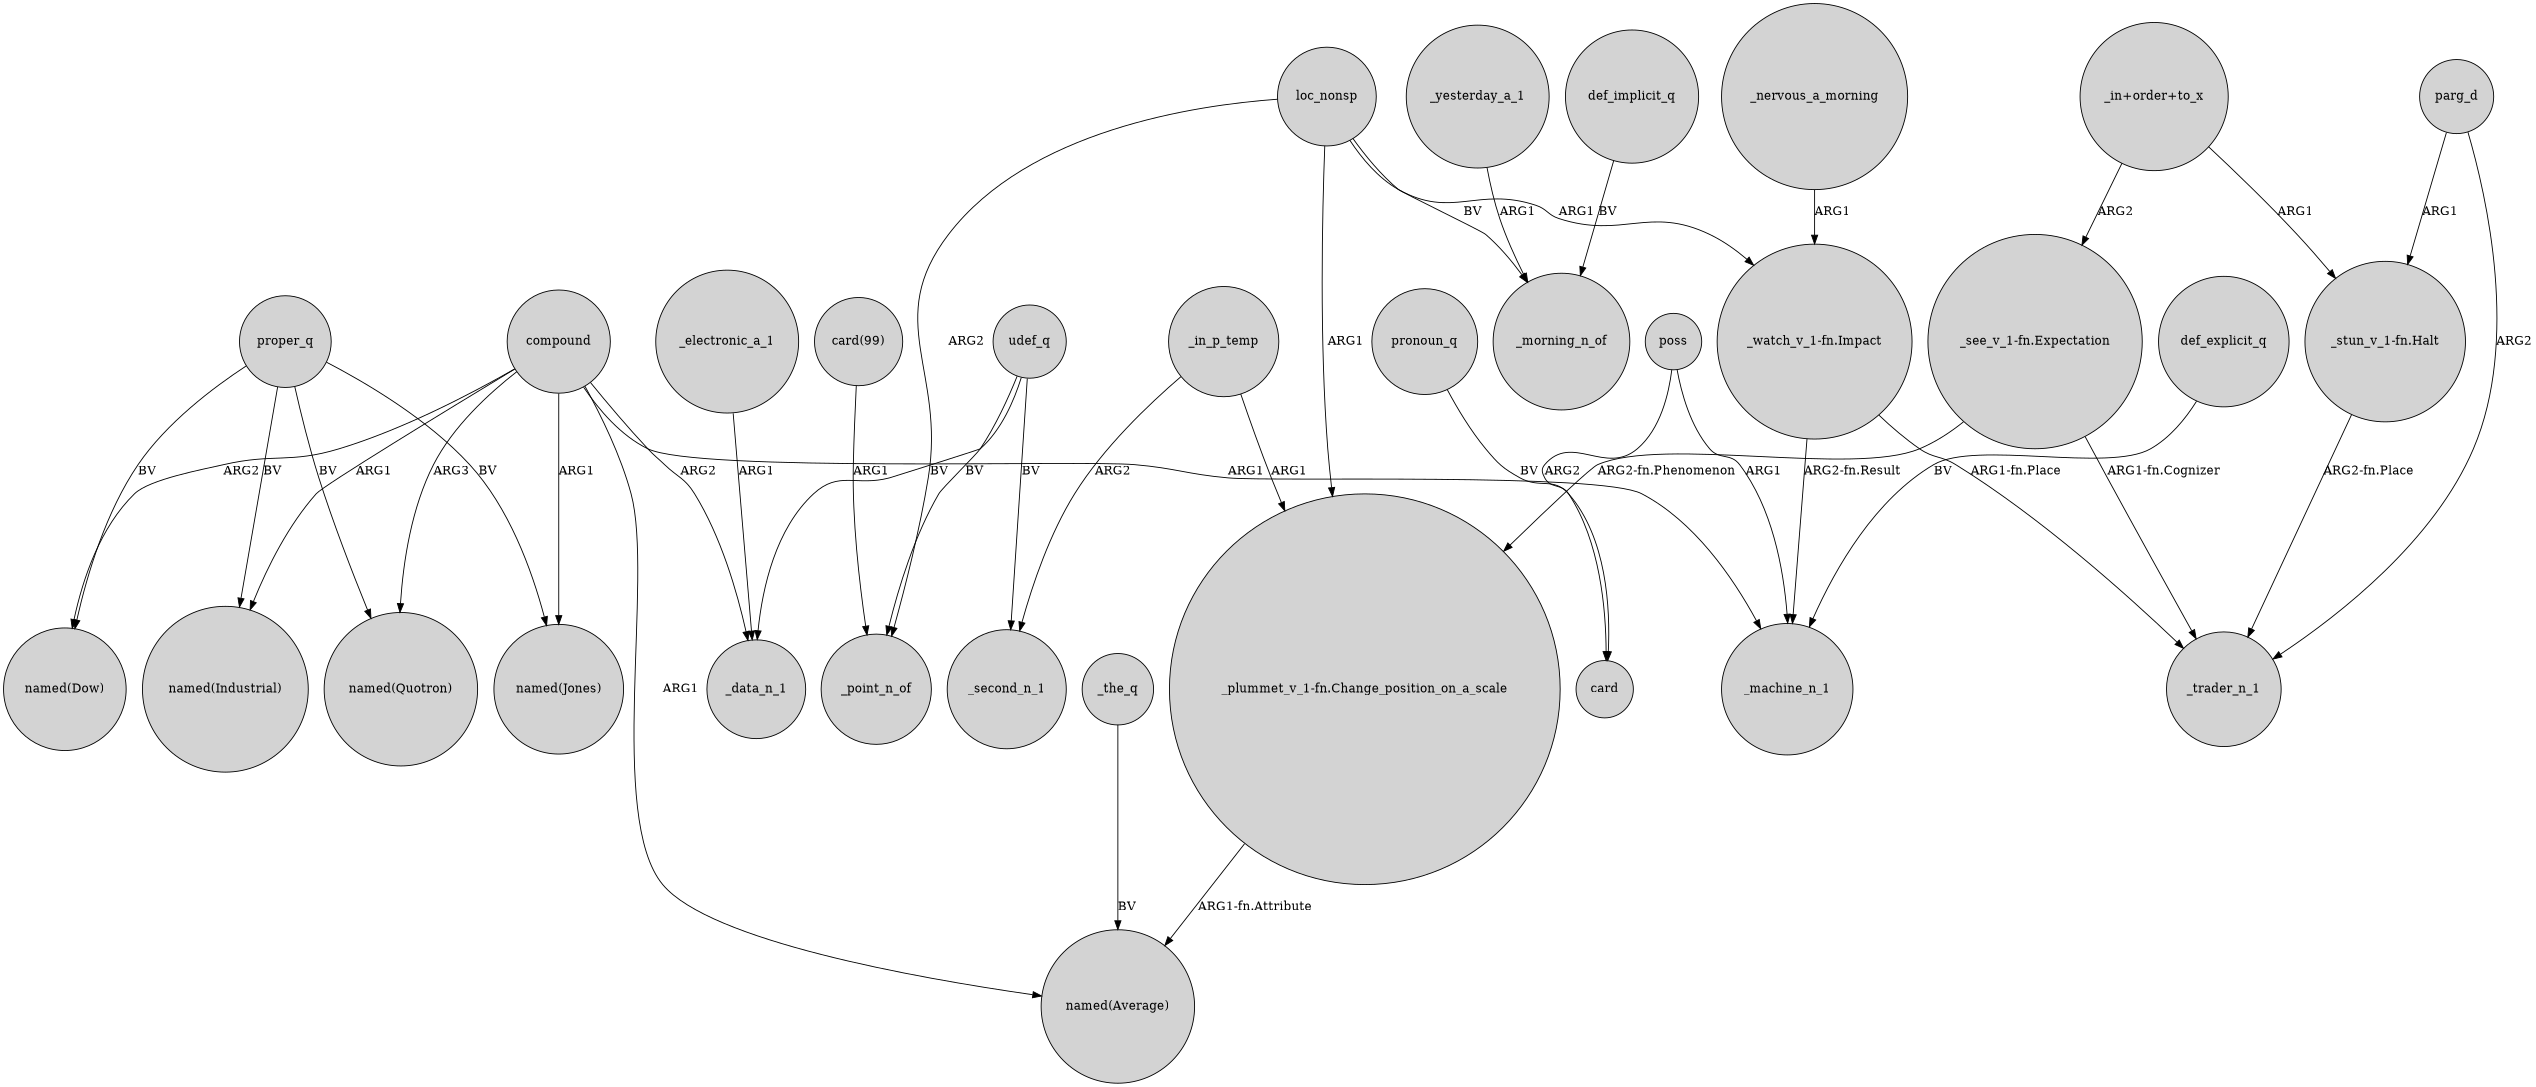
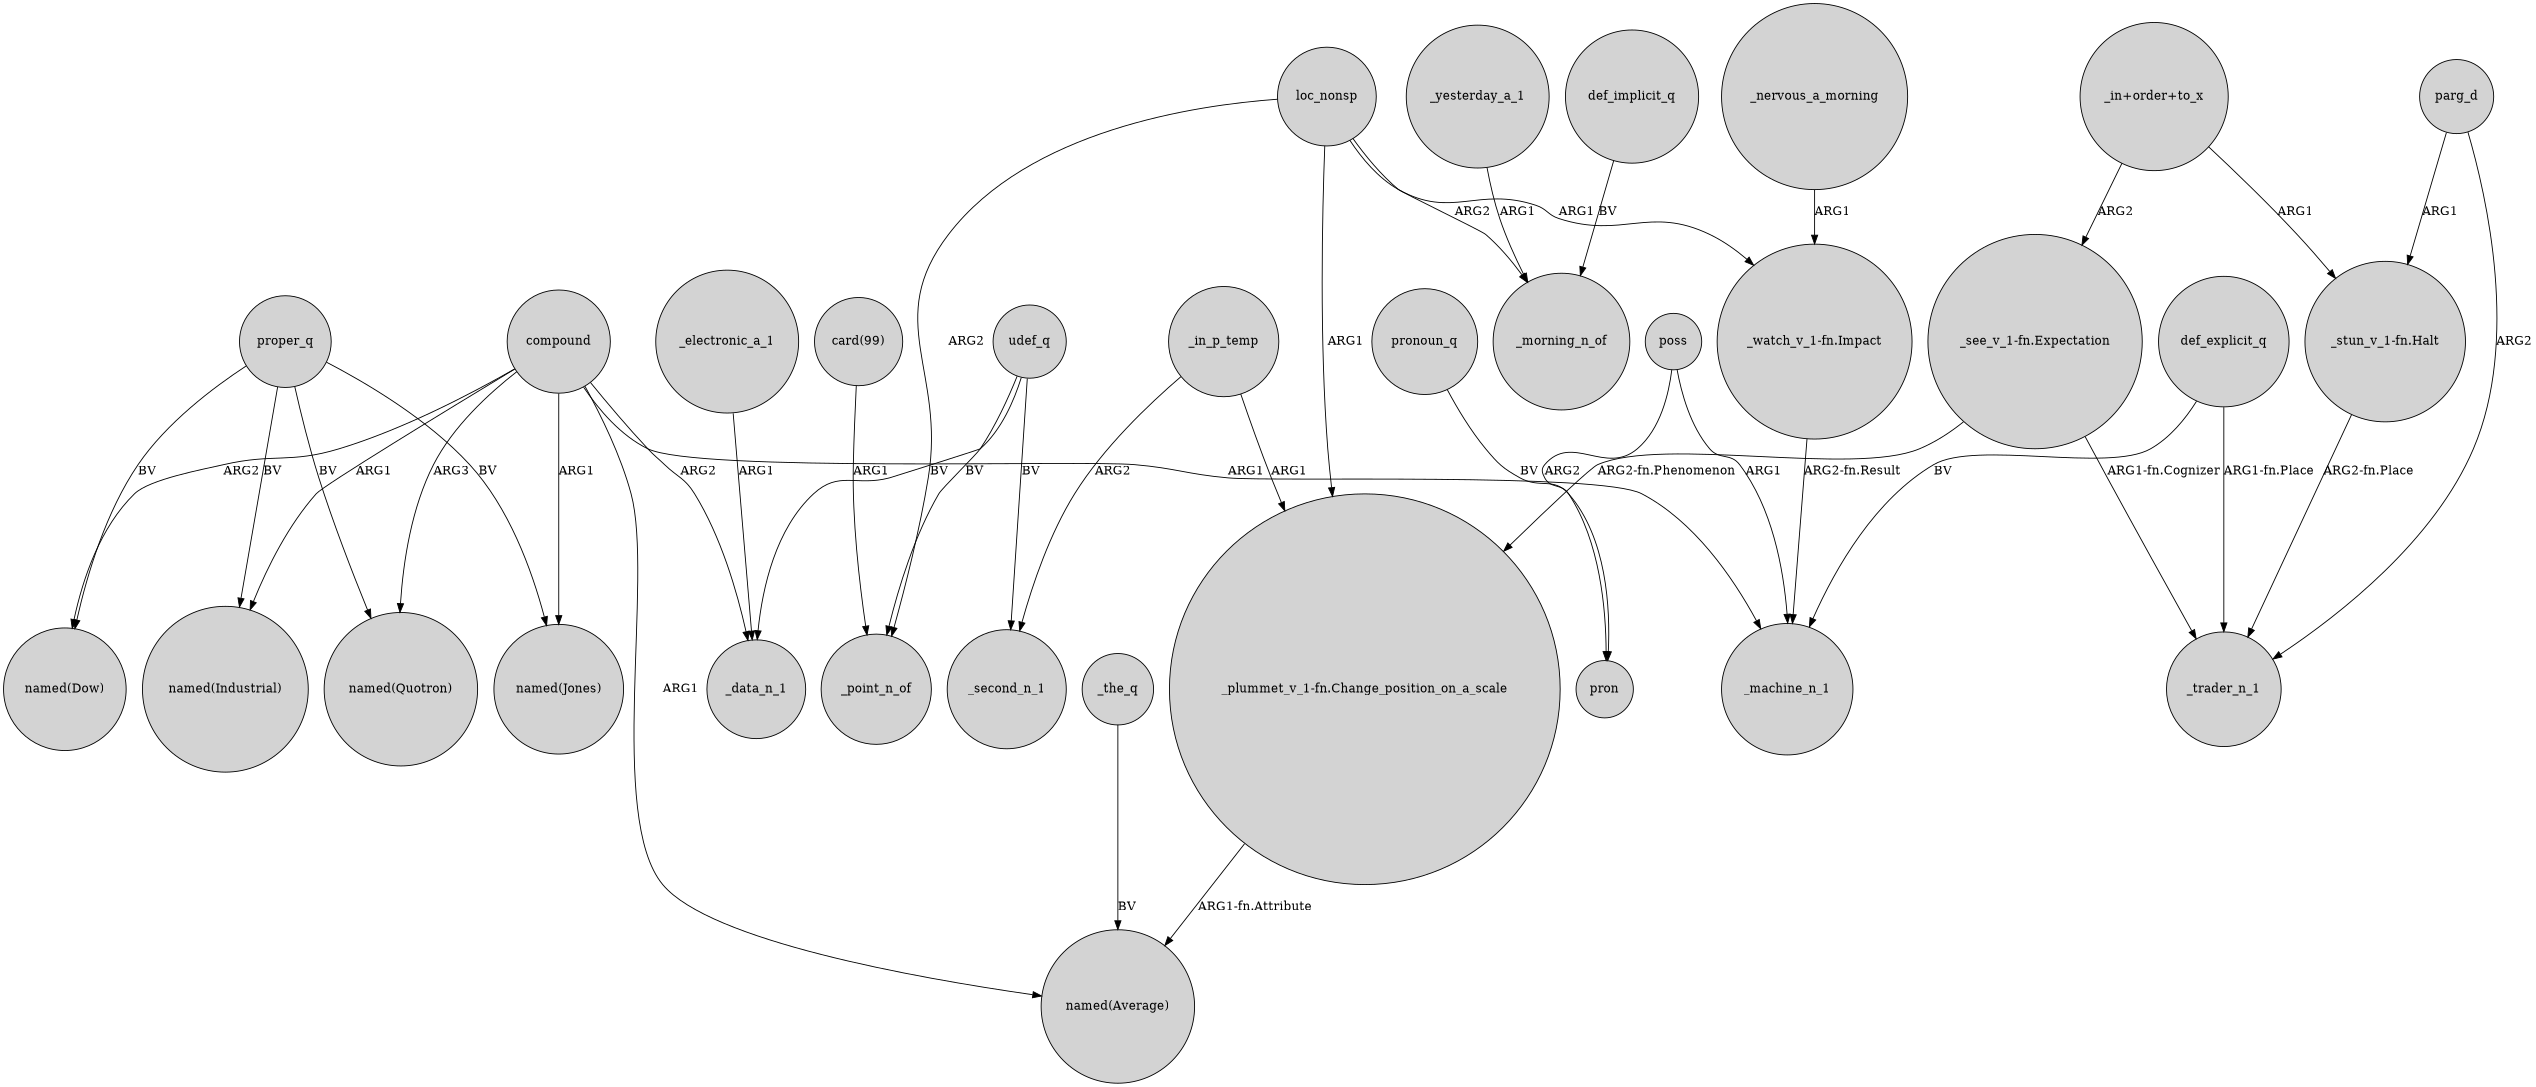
edge "loc_nonsp" -> "_morning_n_of": label "BV" -> "ARG2"
edge "_watch_v_1-fn.Impact" -> "_trader_n_1": now "def_explicit_q" -> "_trader_n_1"
node "card": label "card" -> "pron"
